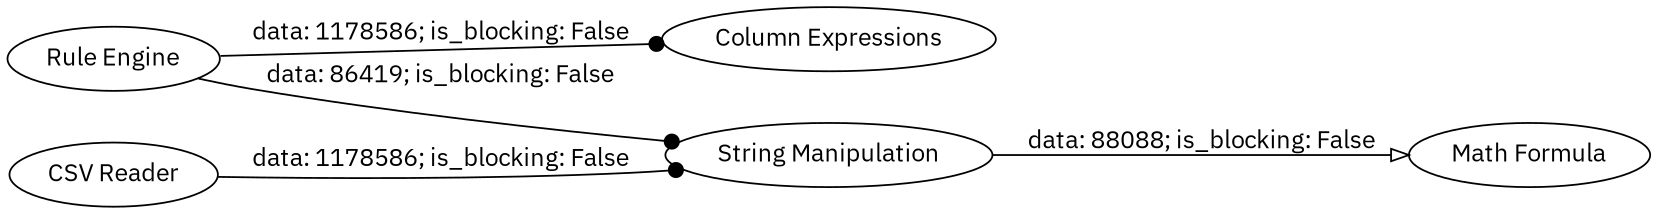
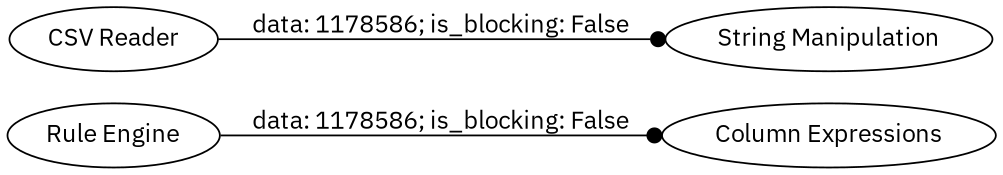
edge "Rule Engine" -> "String Manipulation": removed, label "data: 86419; is_blocking: False"
node "Math Formula": removed
